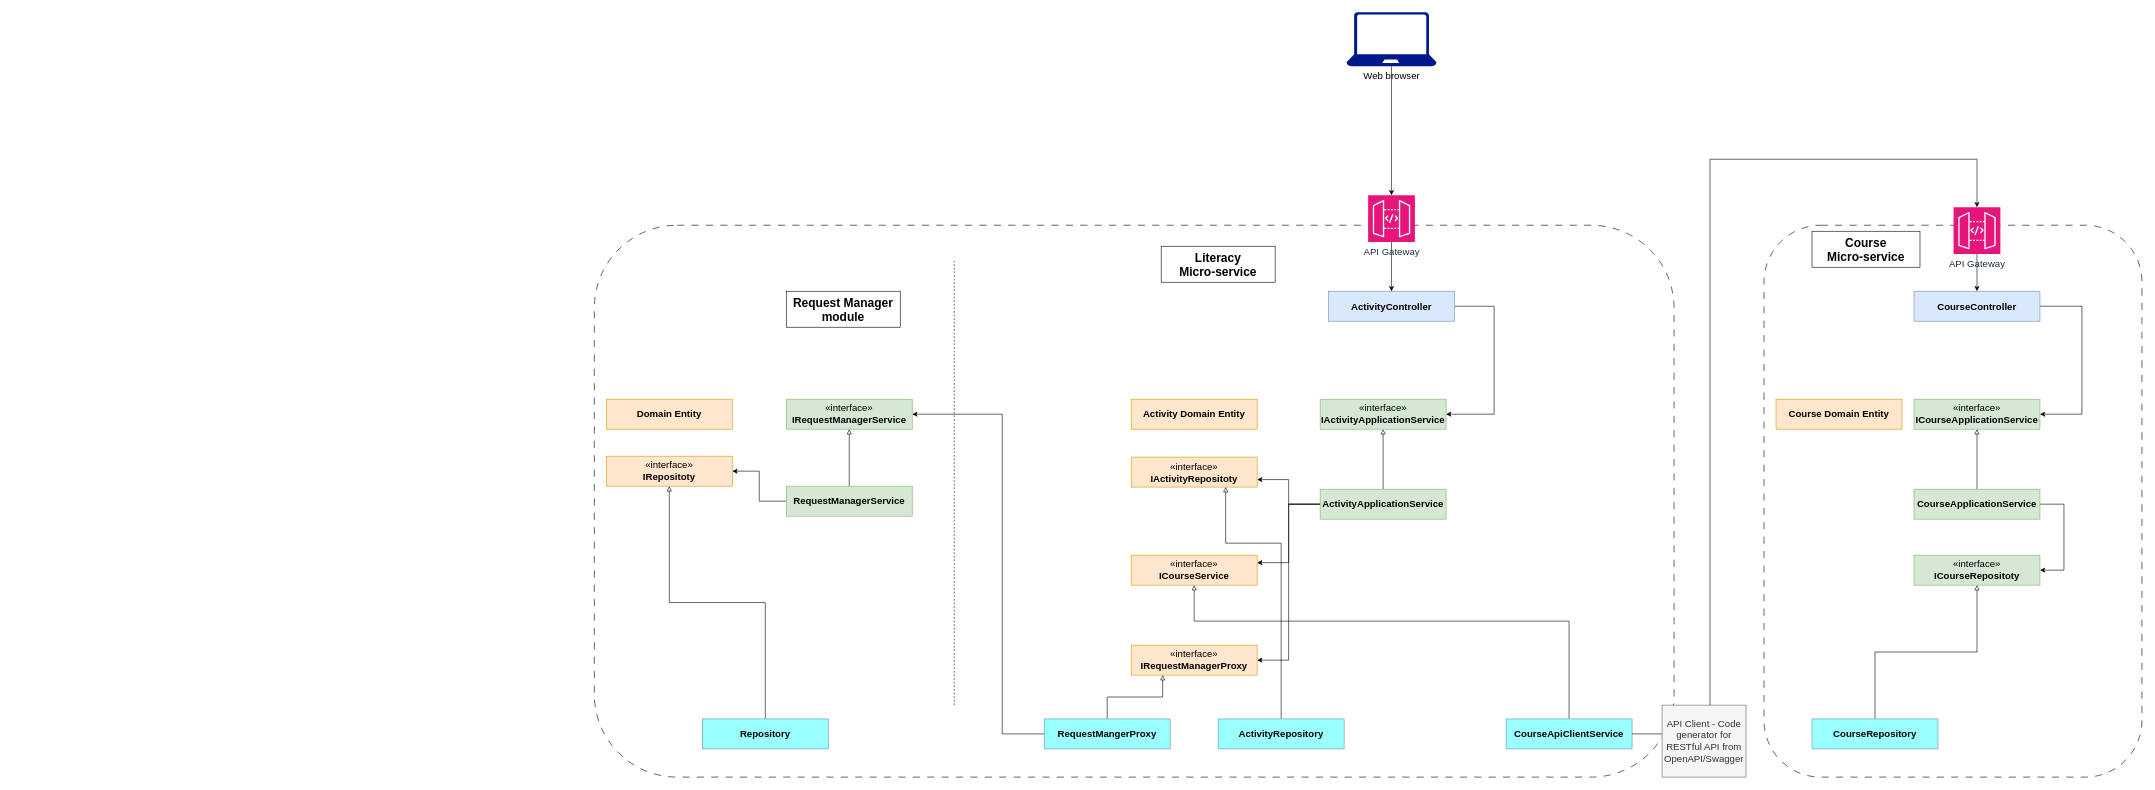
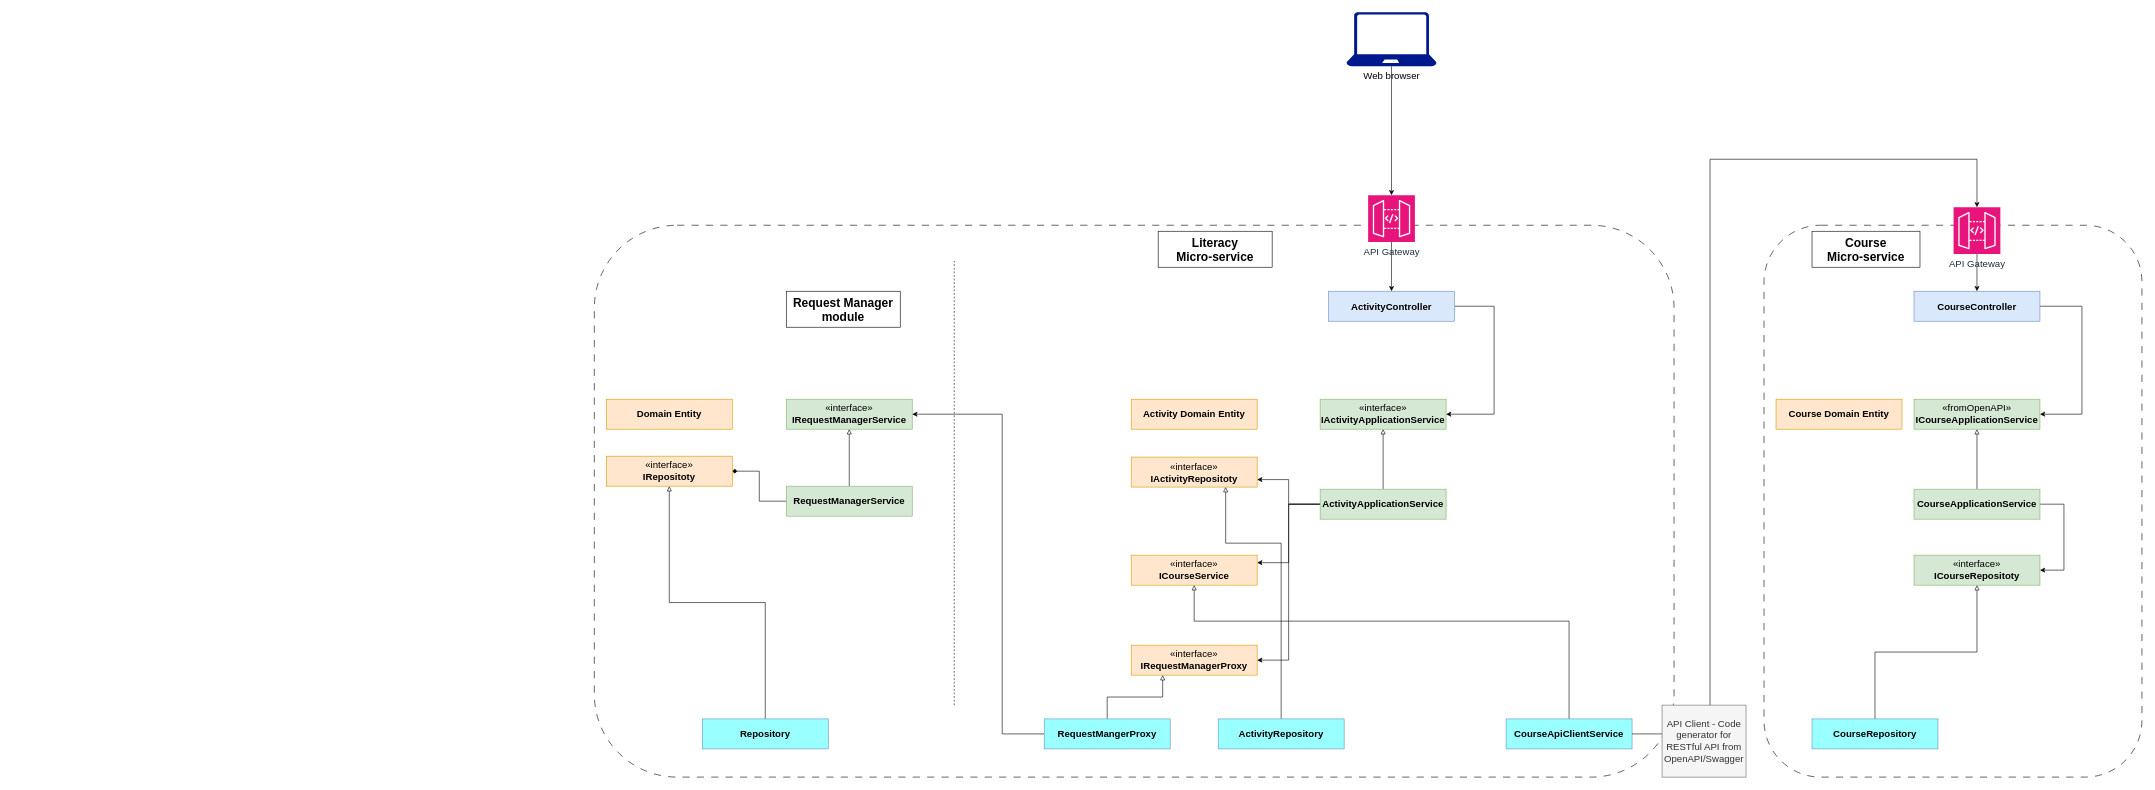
node "LiteracyMicro-service": moved (1218, 264) -> (1215, 249)
node "«interface»ICourseApplicationService": label "«interface»ICourseApplicationService" -> "«fromOpenAPI»ICourseApplicationService"
edge "RequestManagerService" -> "«interface»IRepositoty": arrowhead classic -> diamond
